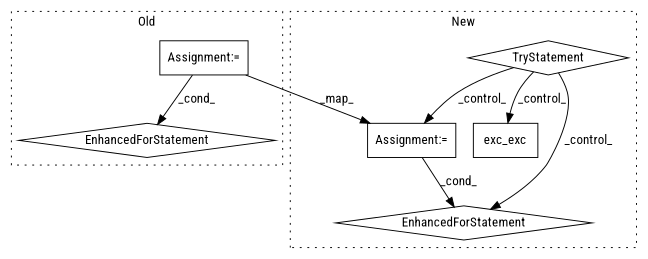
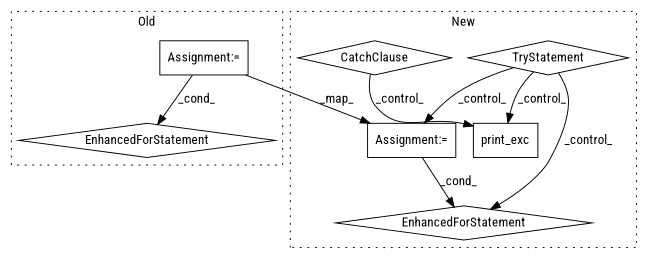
node "CatchClause": added
node "exc_exc": label "exc_exc" -> "print_exc"
